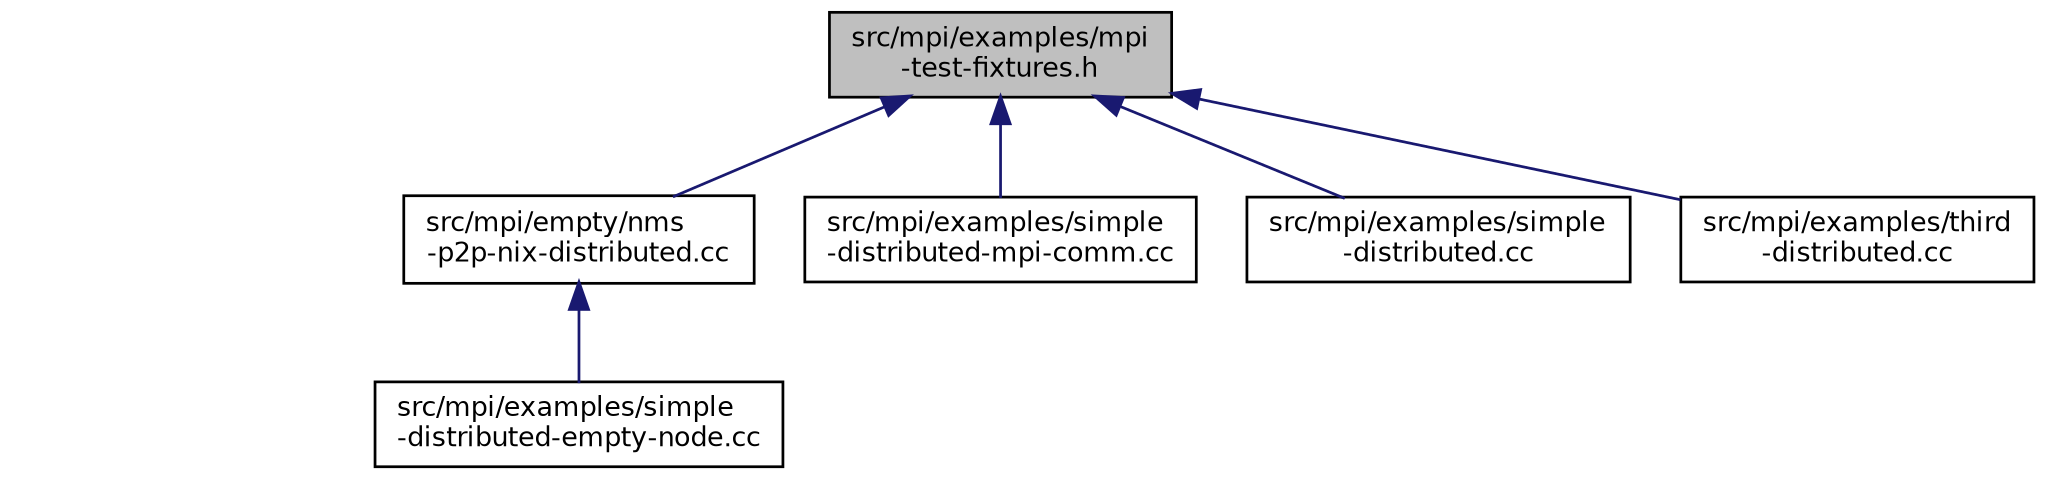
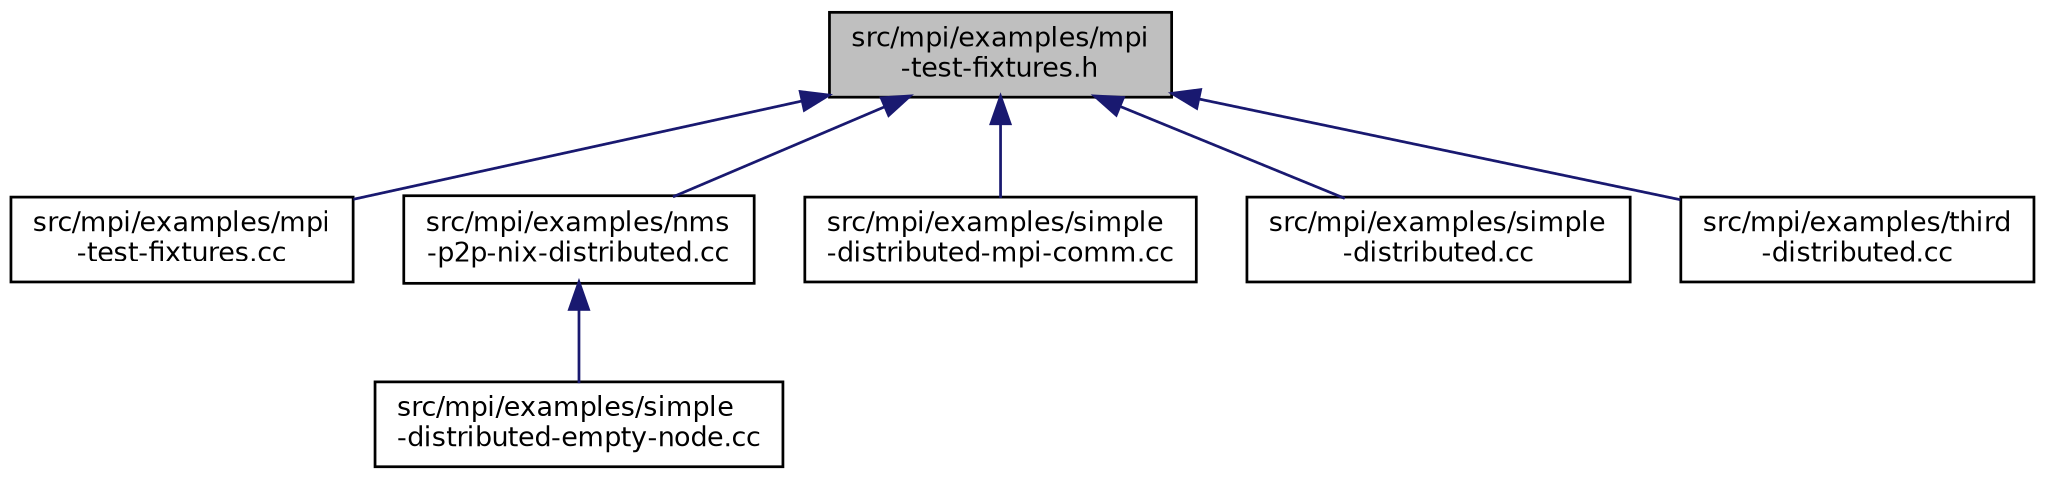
node "src/mpi/examples/mpi -test-fixtures.cc": added
node "src/mpi/empty/nms -p2p-nix-distributed.cc": label "src/mpi/empty/nms -p2p-nix-distributed.cc" -> "src/mpi/examples/nms -p2p-nix-distributed.cc"
